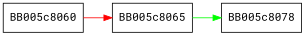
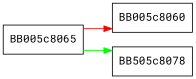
edge "BB005c8060" -> "BB005c8065": reversed
node "BB005c8078": label "BB005c8078" -> "BB505c8078"
